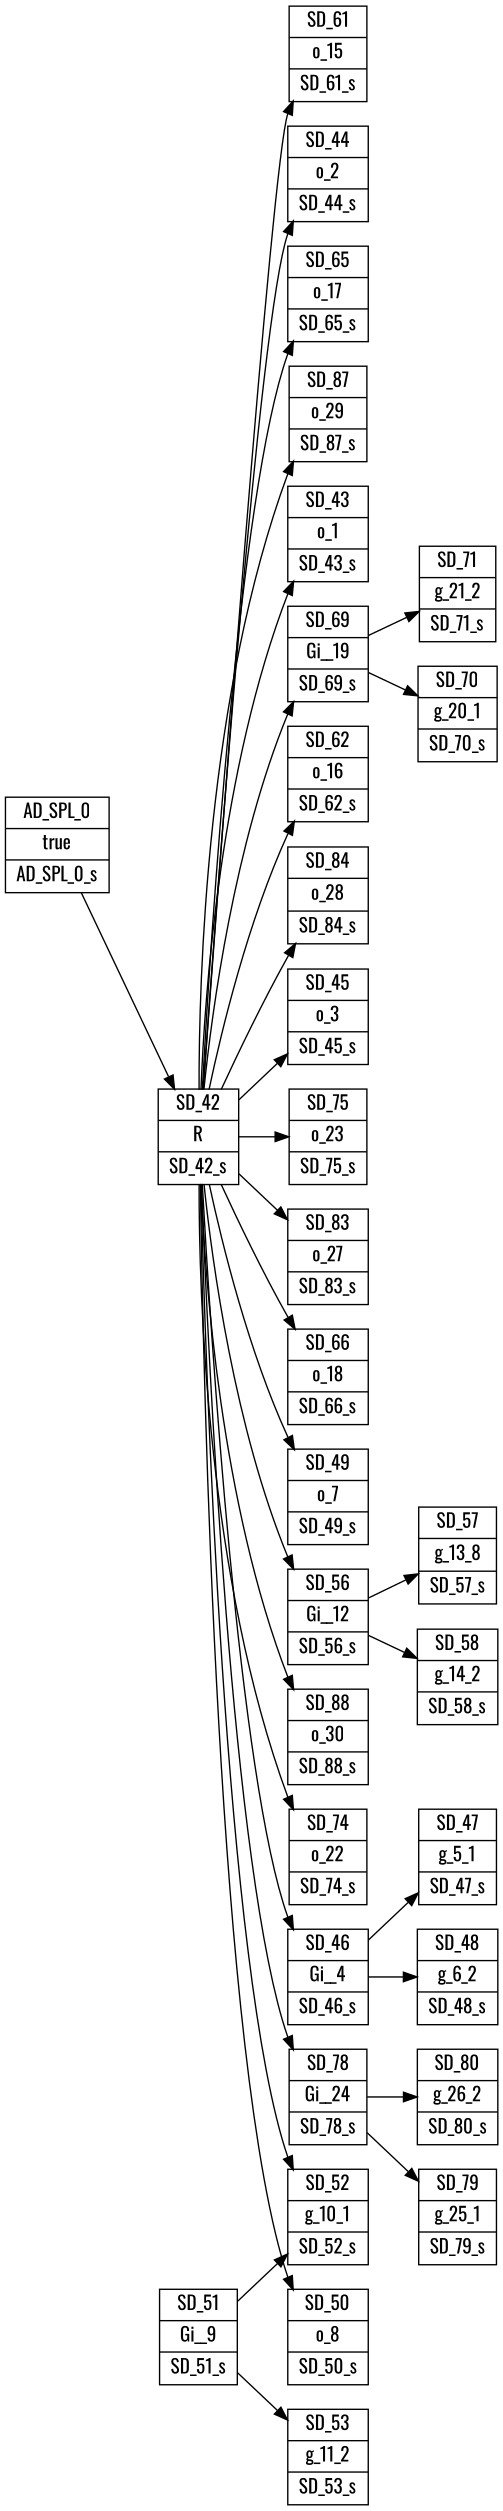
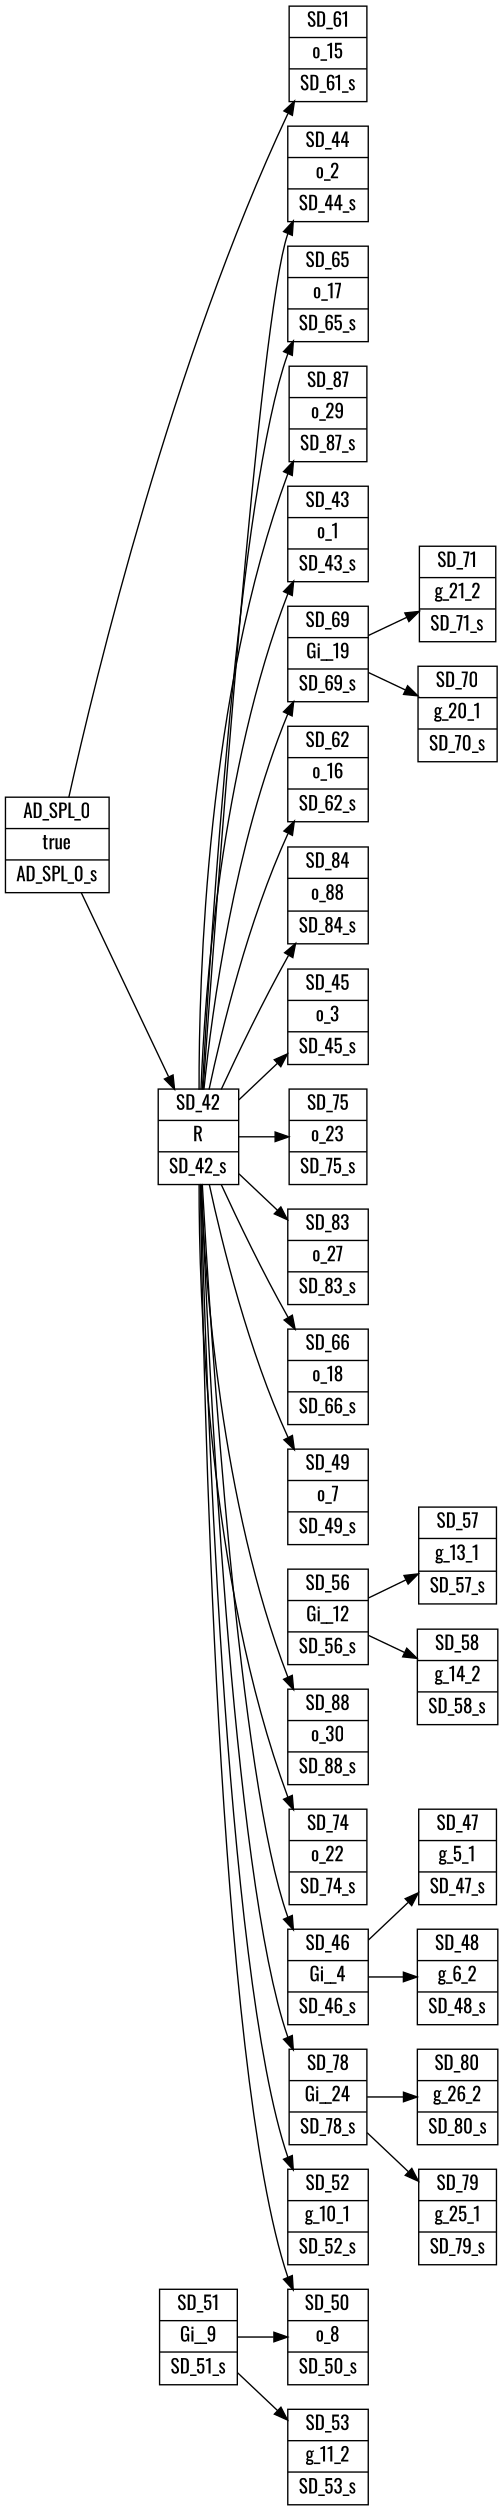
edge "SD_42" -> "SD_61": now "AD_SPL_0" -> "SD_61"
node "SD_84": text "o_28" -> "o_88"
edge "SD_42" -> "SD_56": removed
node "SD_57": text "g_13_8" -> "g_13_1"
edge "SD_51" -> "SD_52": now "SD_51" -> "SD_50"
